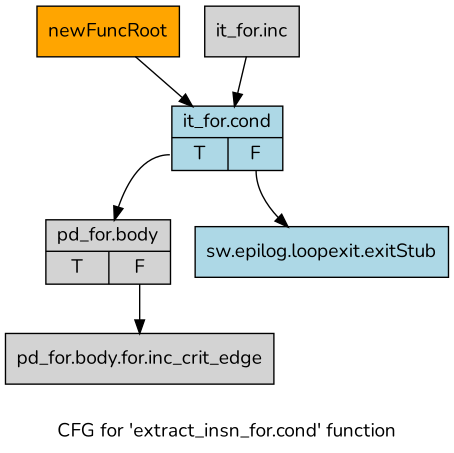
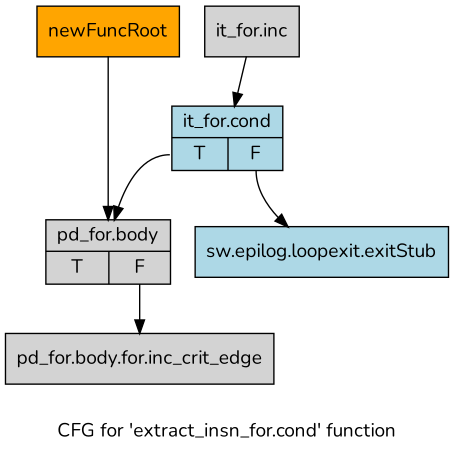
edge "newFuncRoot" -> "it_for.cond": now "newFuncRoot" -> "pd_for.body"
